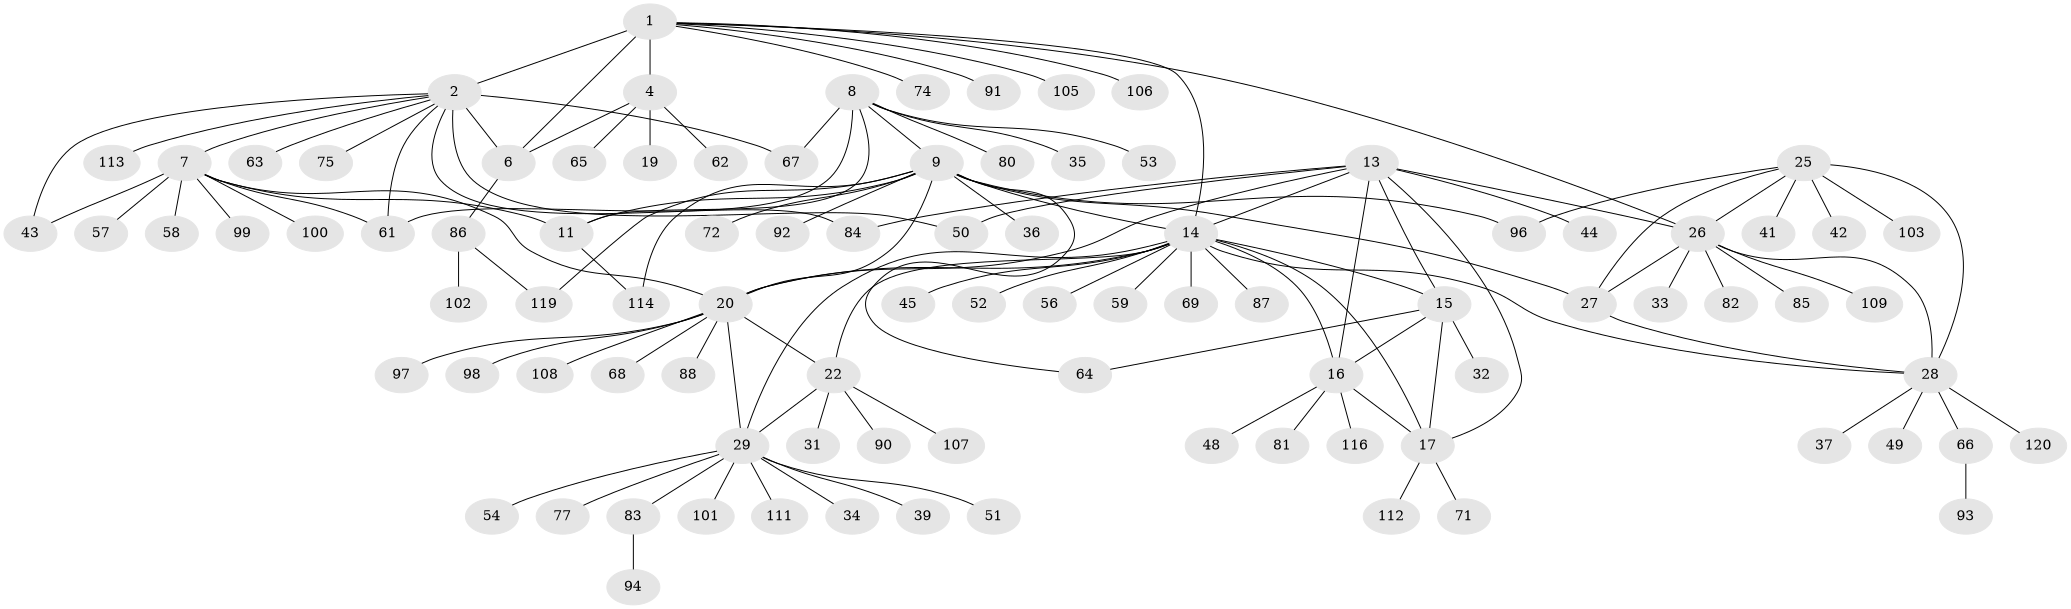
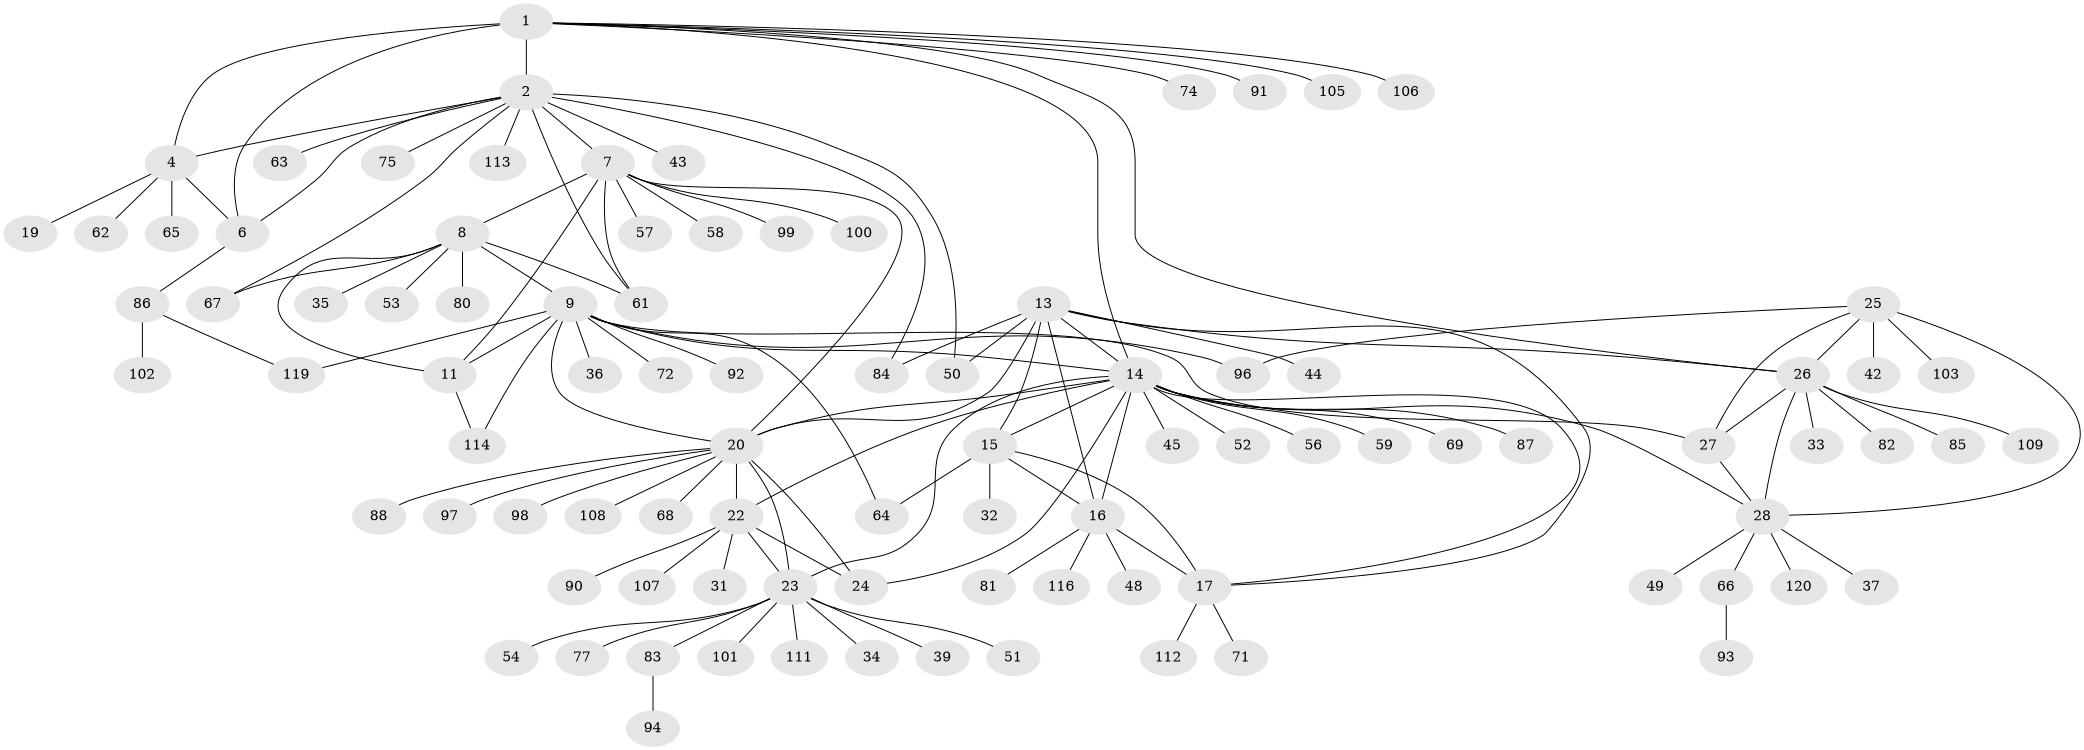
edge "2" -- "4": added
edge "7" -- "43": now "7" -- "8"
node "41": removed
node "29": label "29" -> "23"
node "24": added
